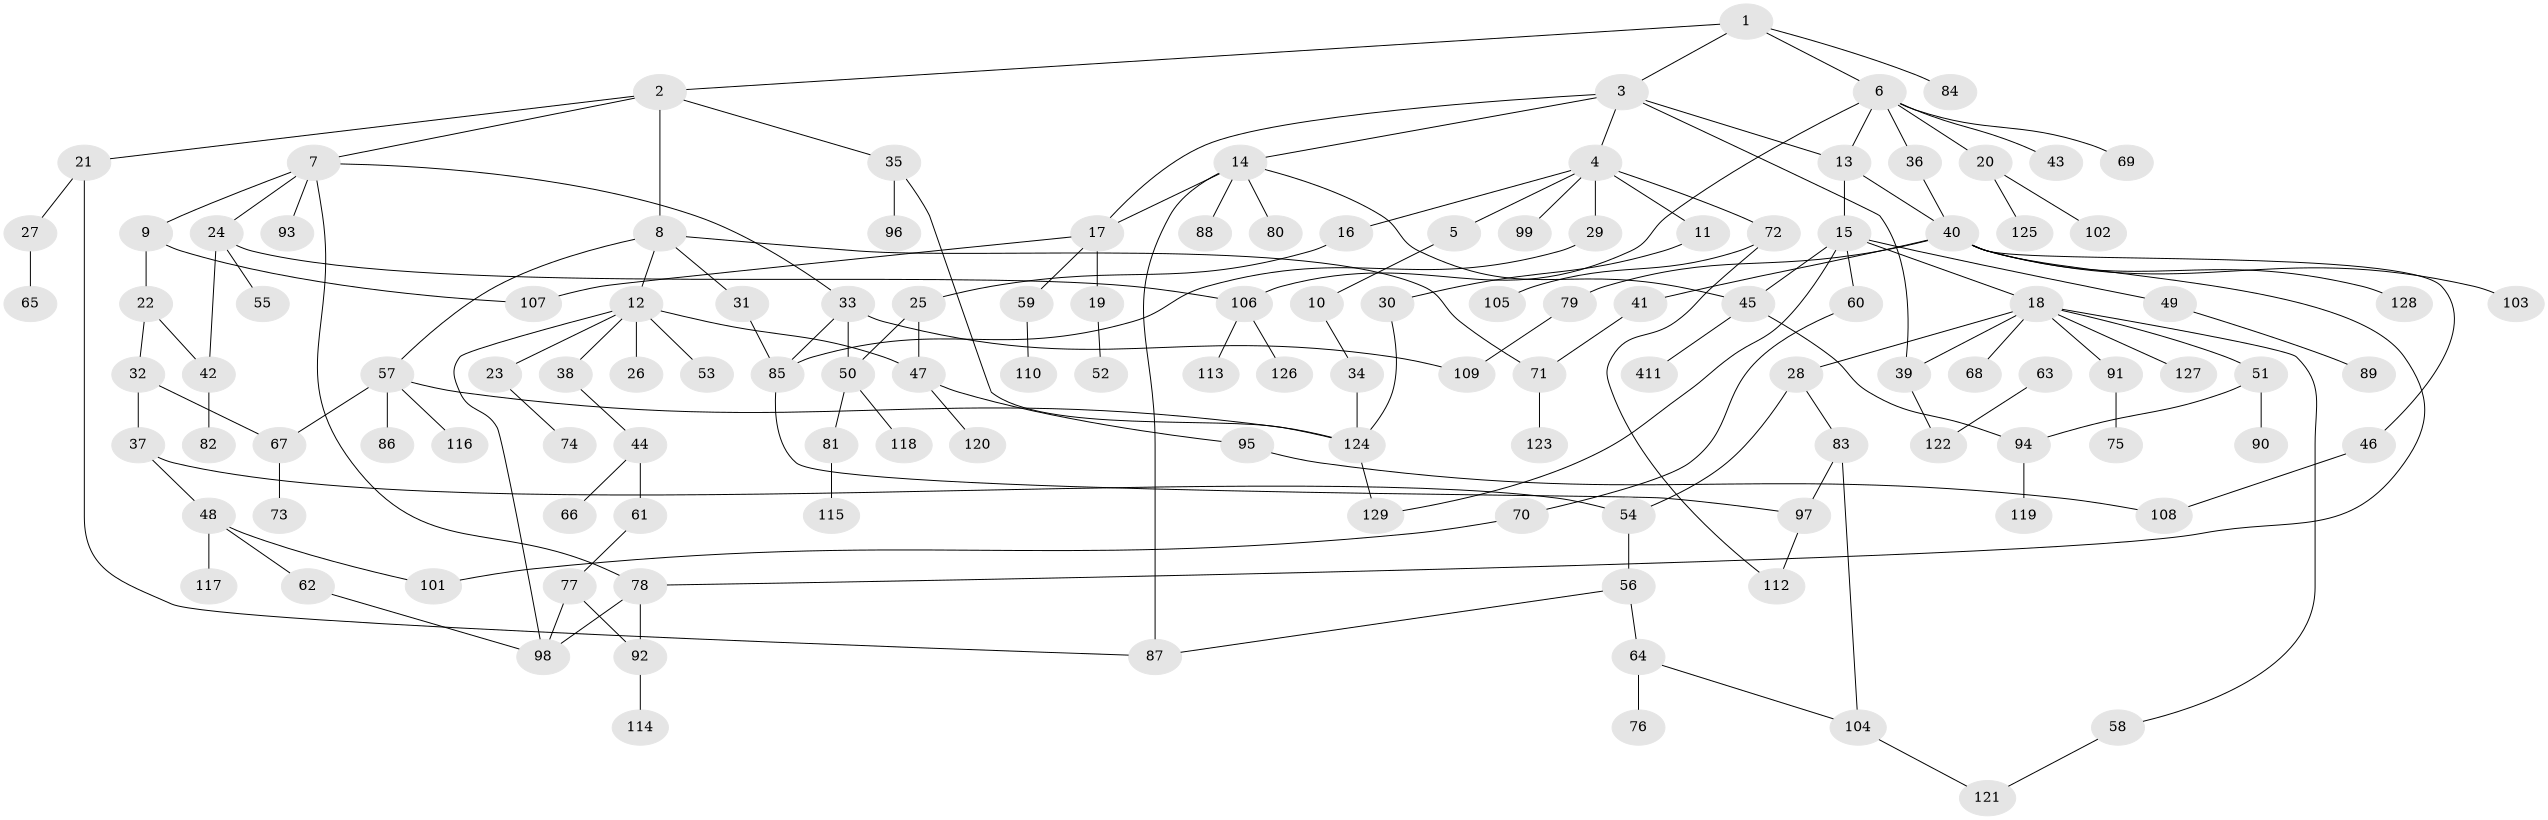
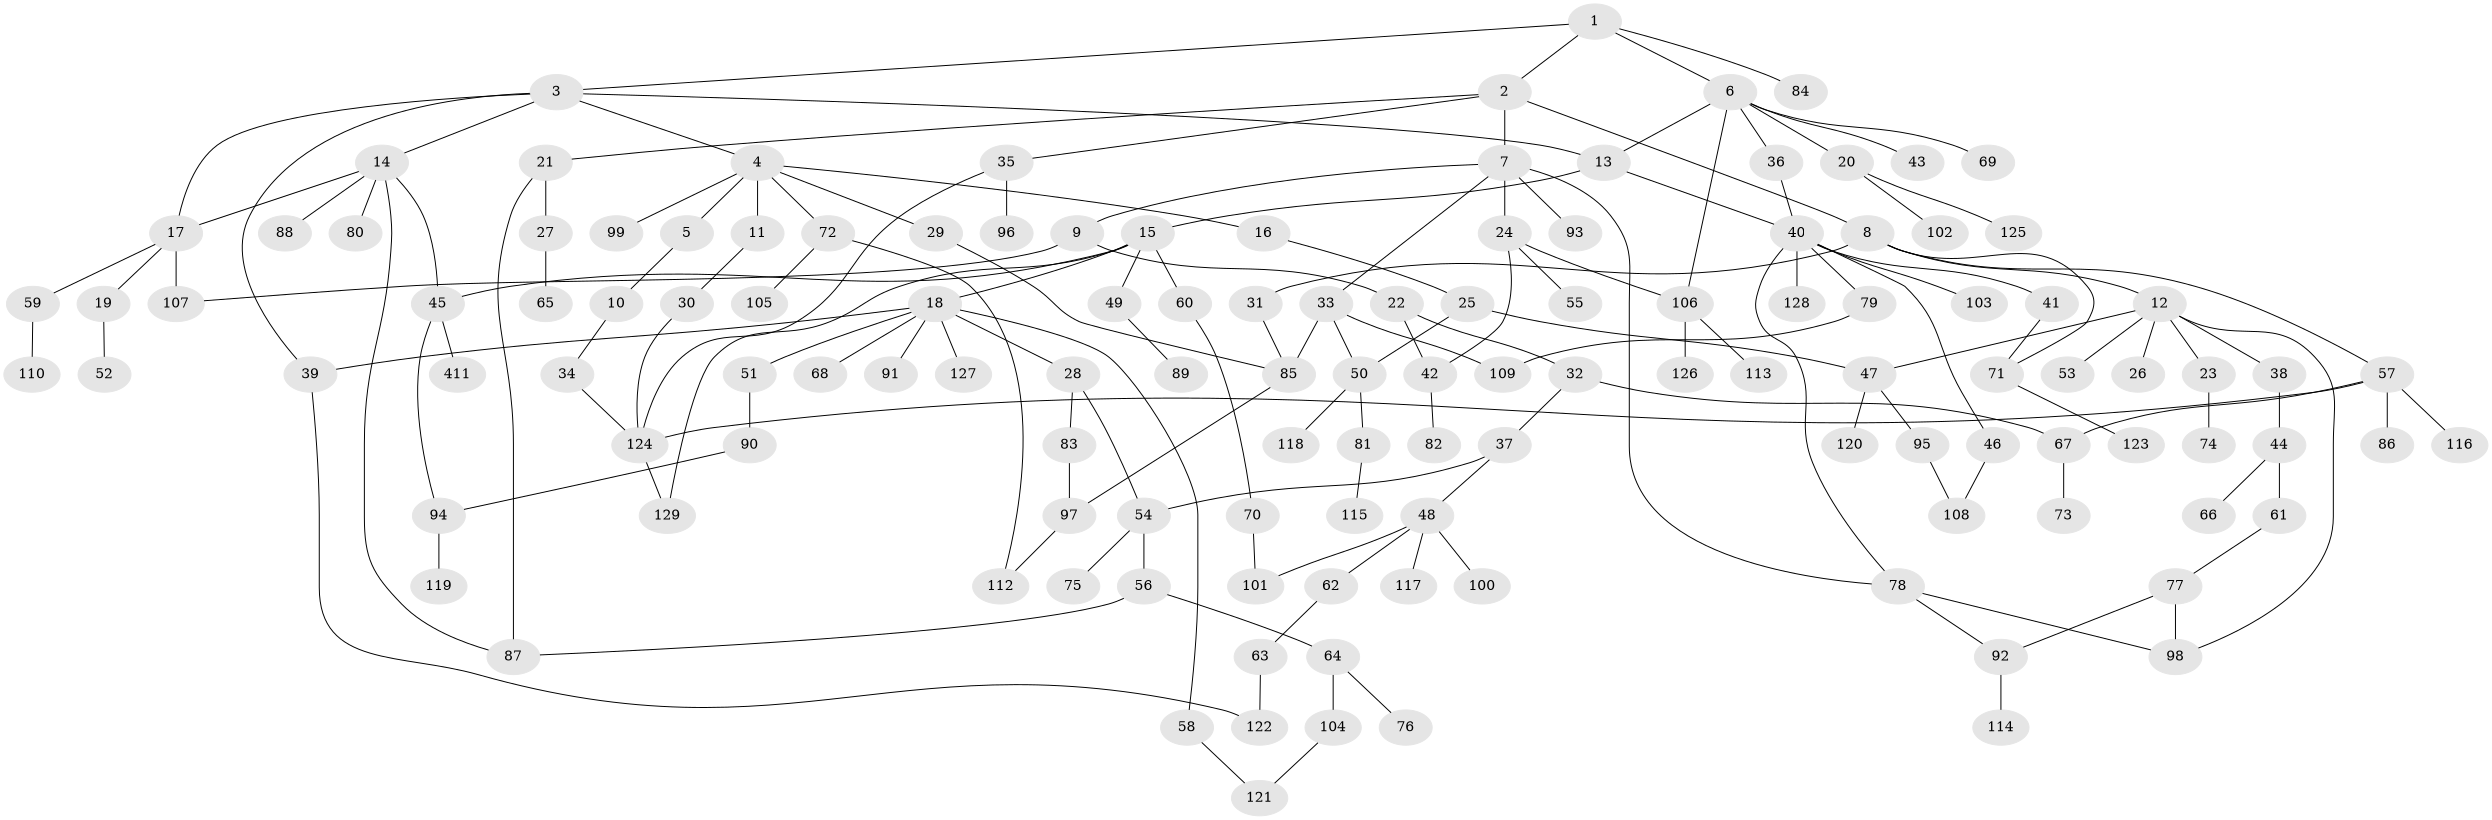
edge "91" -- "75": now "54" -- "75"
edge "51" -- "94": now "90" -- "94"
node "100": added
edge "83" -- "104": removed
edge "62" -- "98": now "62" -- "63"
